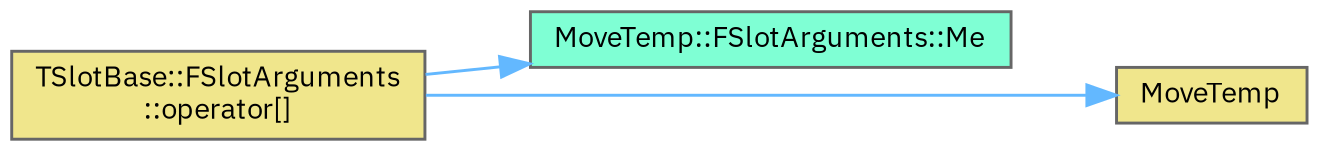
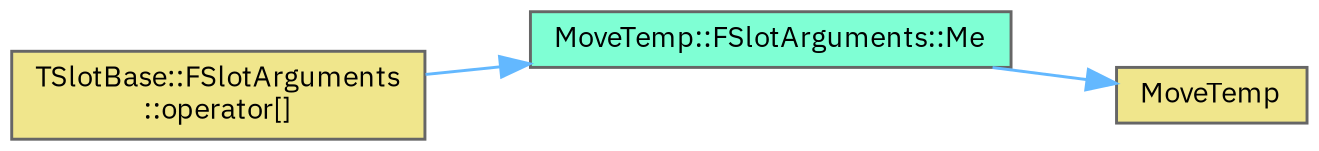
edge "TSlotBase::FSlotArguments ::operator[]" -> "MoveTemp": now "MoveTemp::FSlotArguments::Me" -> "MoveTemp"
